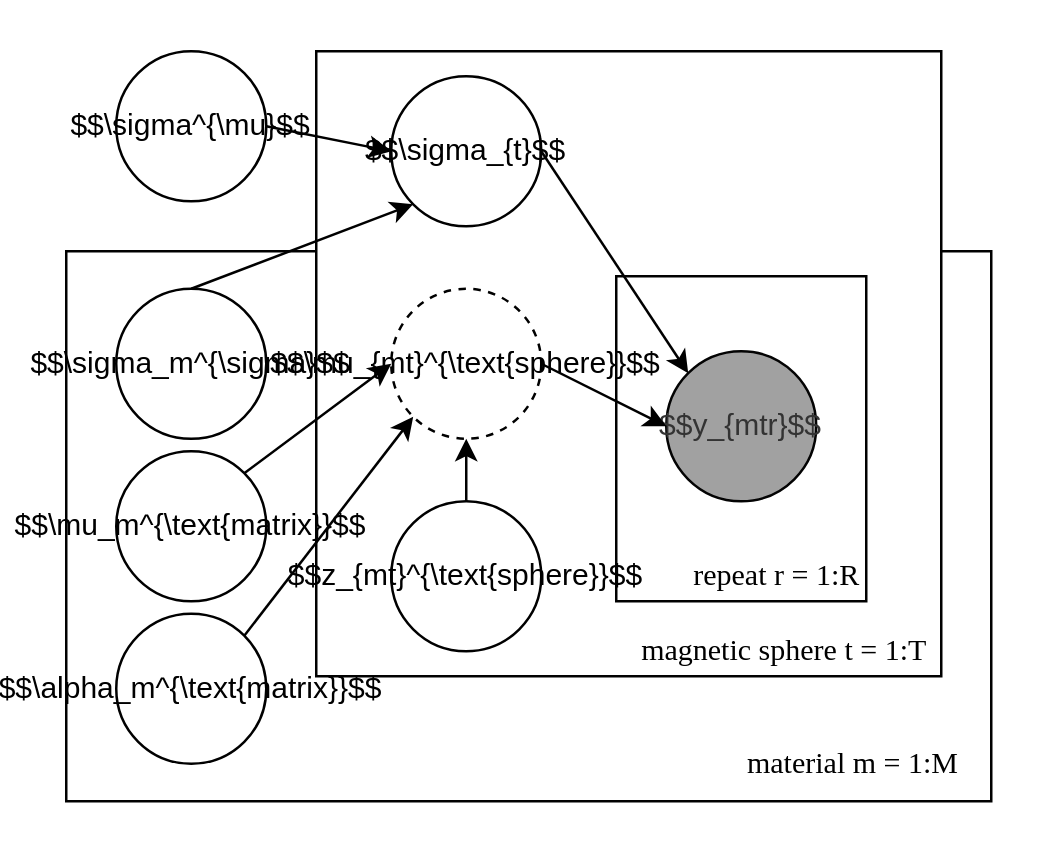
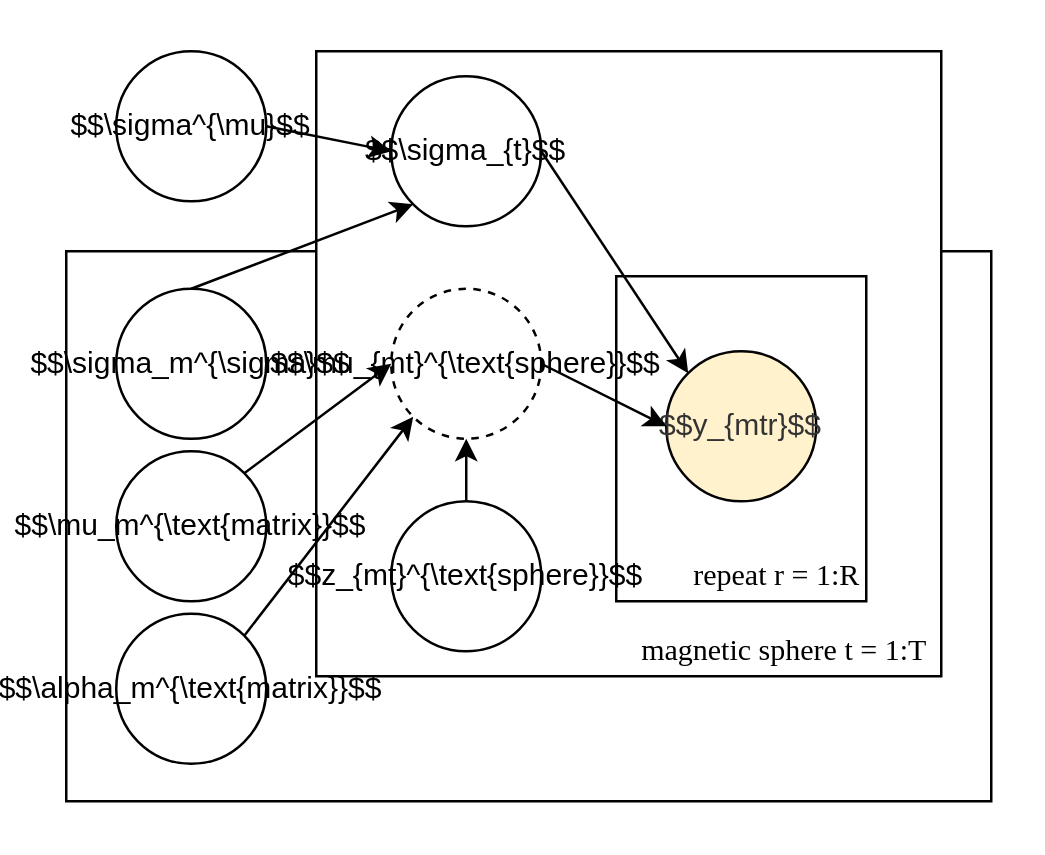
node "$$y_{mtr}$$": fillcolor #a1a1a1 -> #fff2cc
node "material m = 1:M": removed
